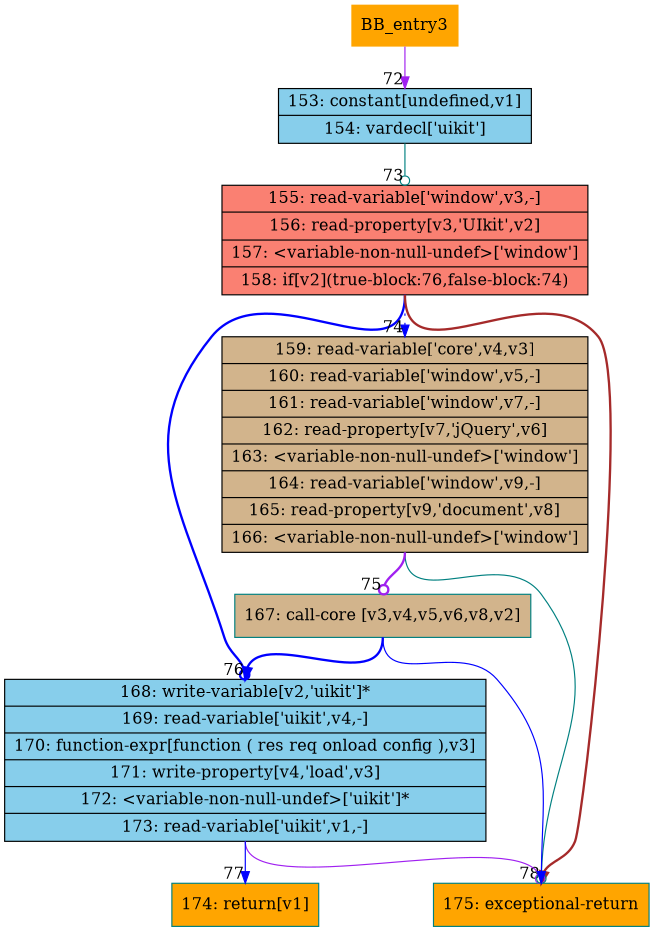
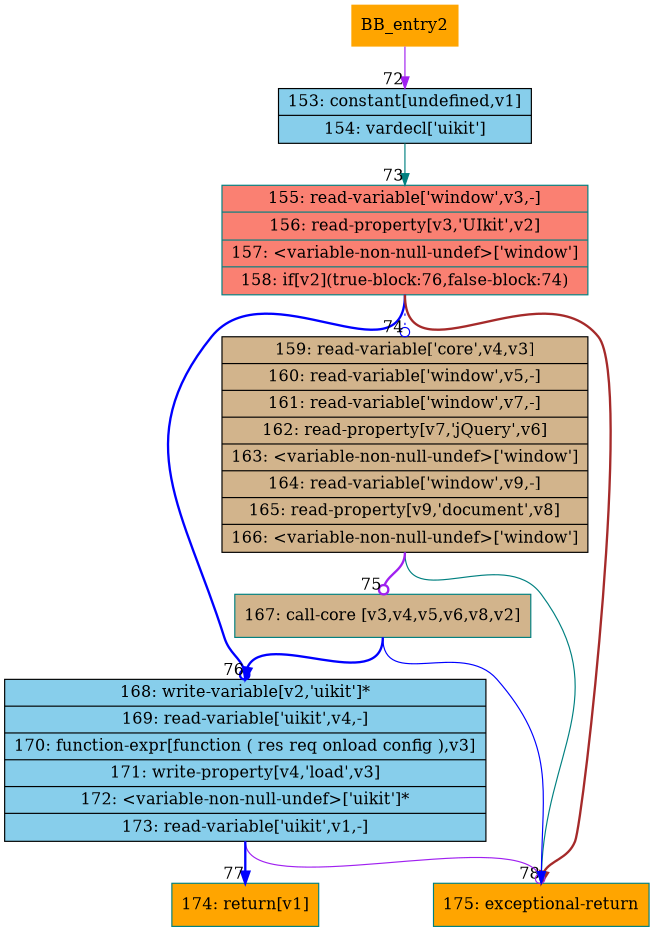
node "BB_entry3": label "BB_entry3" -> "BB_entry2"
edge "153: constant[undefined,v1]" -> "155: read-variable['window',v3,-]": arrowhead odot -> normal
node "155: read-variable['window',v3,-]": color black -> teal
edge "155: read-variable['window',v3,-]" -> "159: read-variable['core',v4,v3]": arrowhead normal -> odot
edge "159: read-variable['core',v4,v3]" -> "175: exceptional-return": arrowhead odot -> normal
edge "168: write-variable[v2,'uikit']*" -> "174: return[v1]": style solid -> bold
